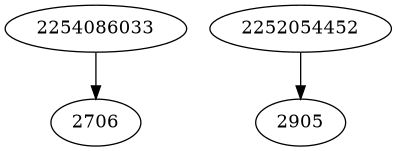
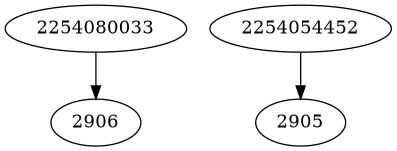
node "2254086033": label "2254086033" -> "2254080033"
node "2252054452": label "2252054452" -> "2254054452"
node "2706": label "2706" -> "2906"
